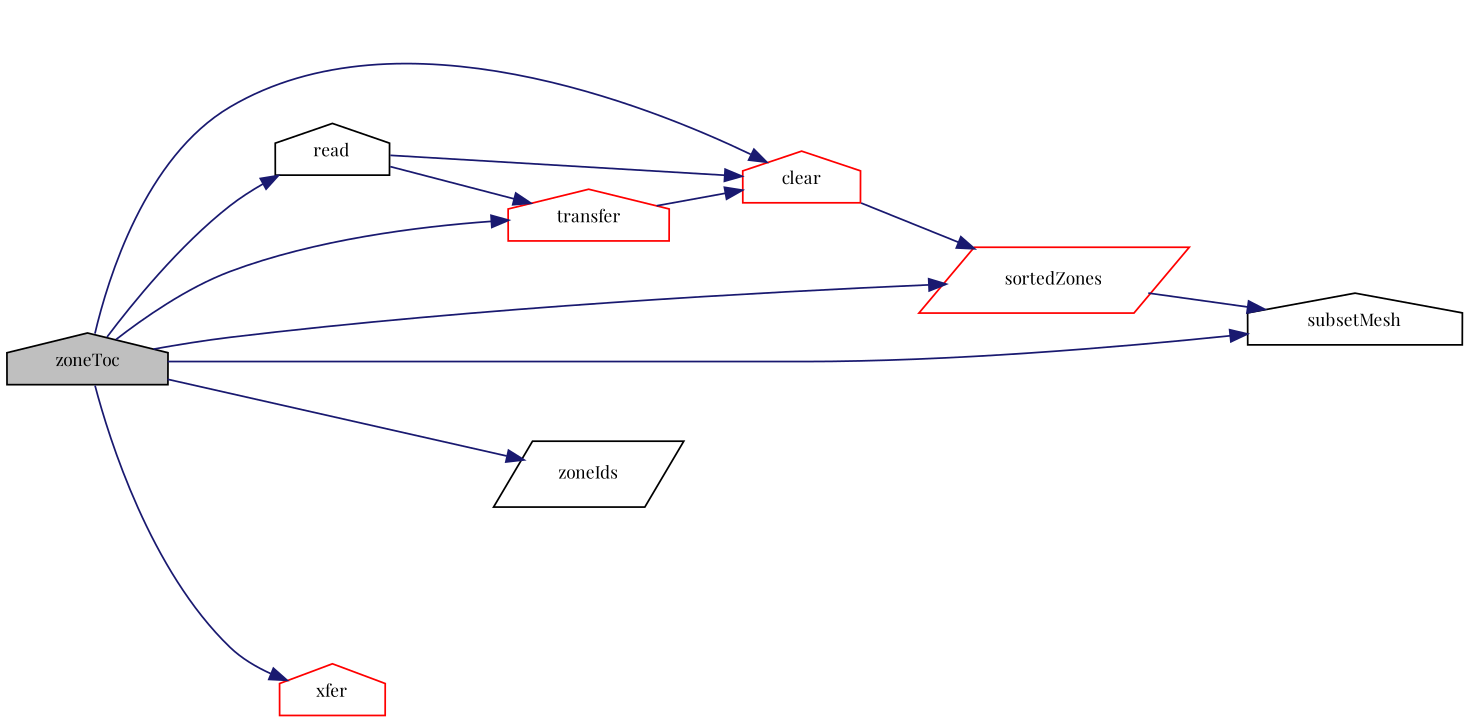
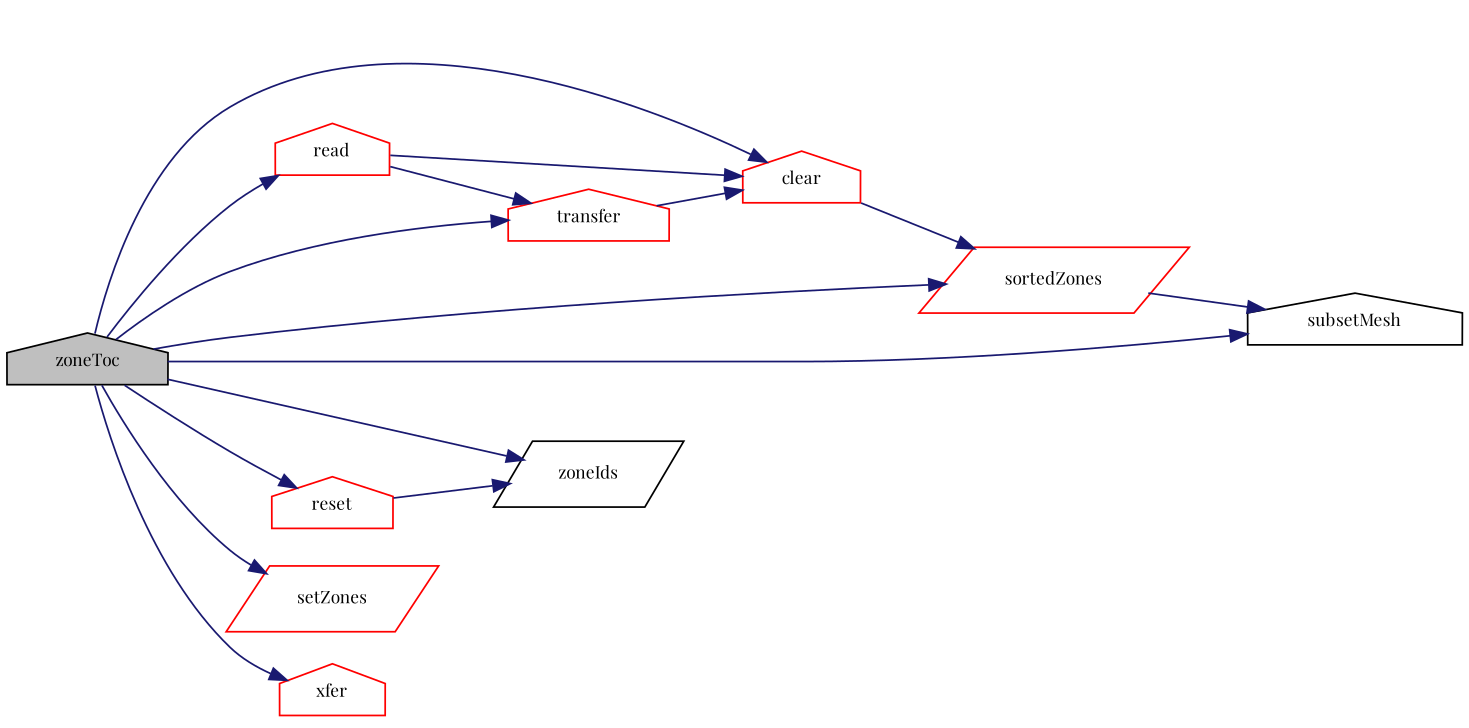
node "read": color black -> red
node "reset": added
node "setZones": added
